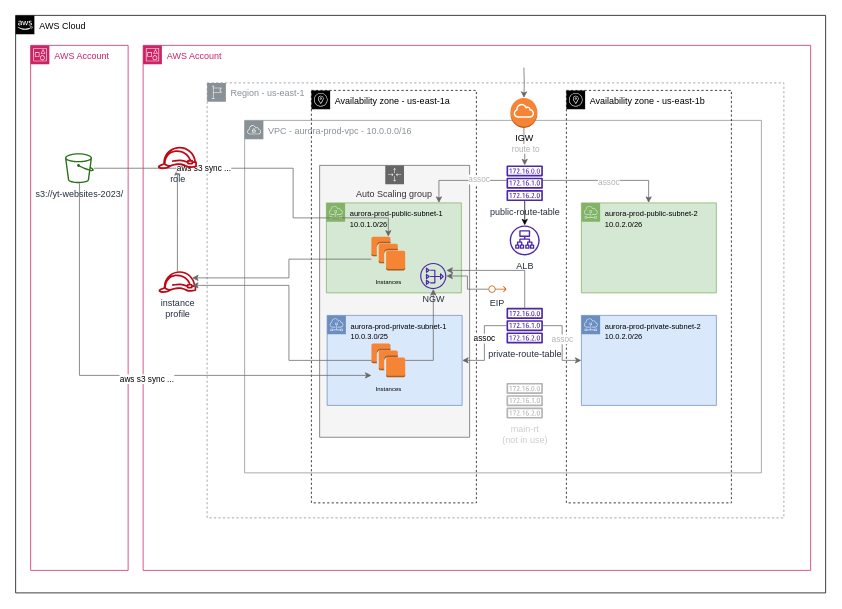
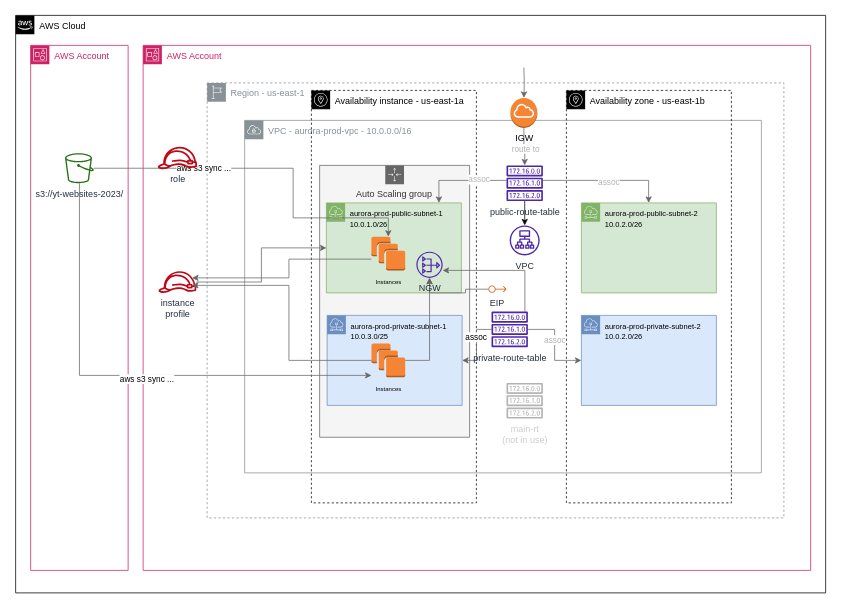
node "Availability zone - us-east-1a": label "Availability zone - us-east-1a" -> "Availability instance - us-east-1a"
edge "instance profile" -> "role": now "instance profile" -> "aurora-prod-public-subnet-1 10.0.1.0/26"
node "ALB": label "ALB" -> "VPC"
node "NGW": moved (433, 276) -> (429, 265)
node "private-route-table": moved (524, 326) -> (509, 329)
